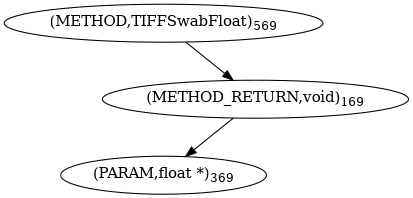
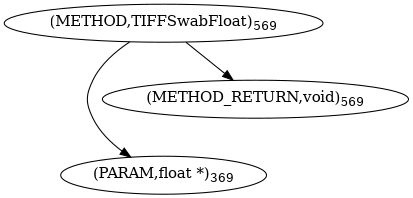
node "(METHOD_RETURN,void)": text "169" -> "569"
edge "(METHOD_RETURN,void)" -> "(PARAM,float *)": now "(METHOD,TIFFSwabFloat)" -> "(PARAM,float *)"
